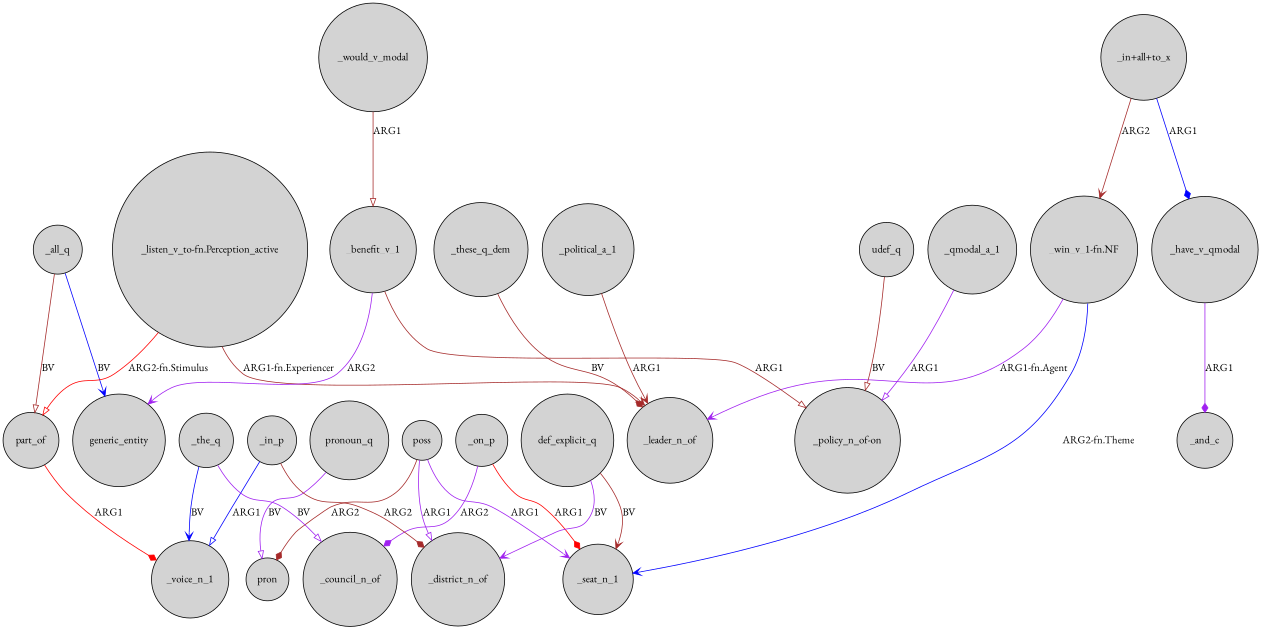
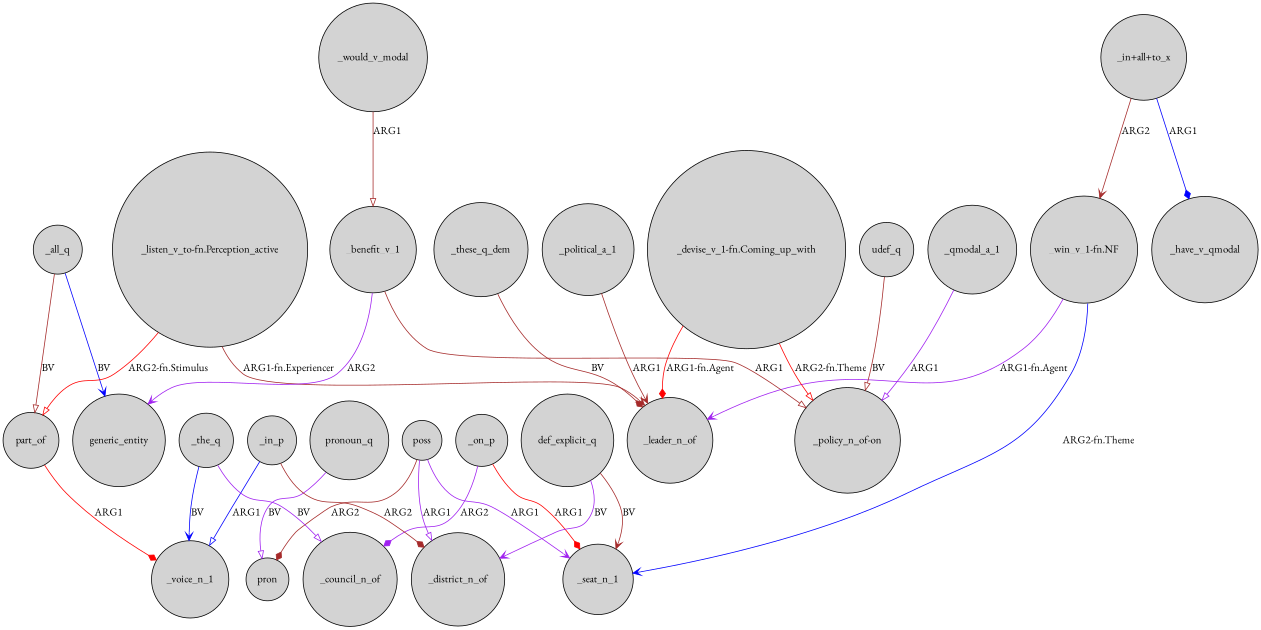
node "_devise_v_1-fn.Coming_up_with": added
node "_and_c": removed
